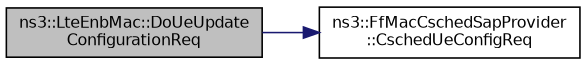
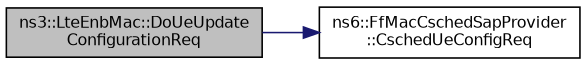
node "ns3::FfMacCschedSapProvider ::CschedUeConfigReq": label "ns3::FfMacCschedSapProvider ::CschedUeConfigReq" -> "ns6::FfMacCschedSapProvider ::CschedUeConfigReq"
